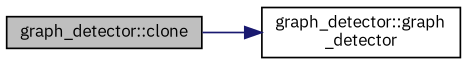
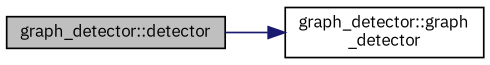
node "graph_detector::clone": label "graph_detector::clone" -> "graph_detector::detector"
